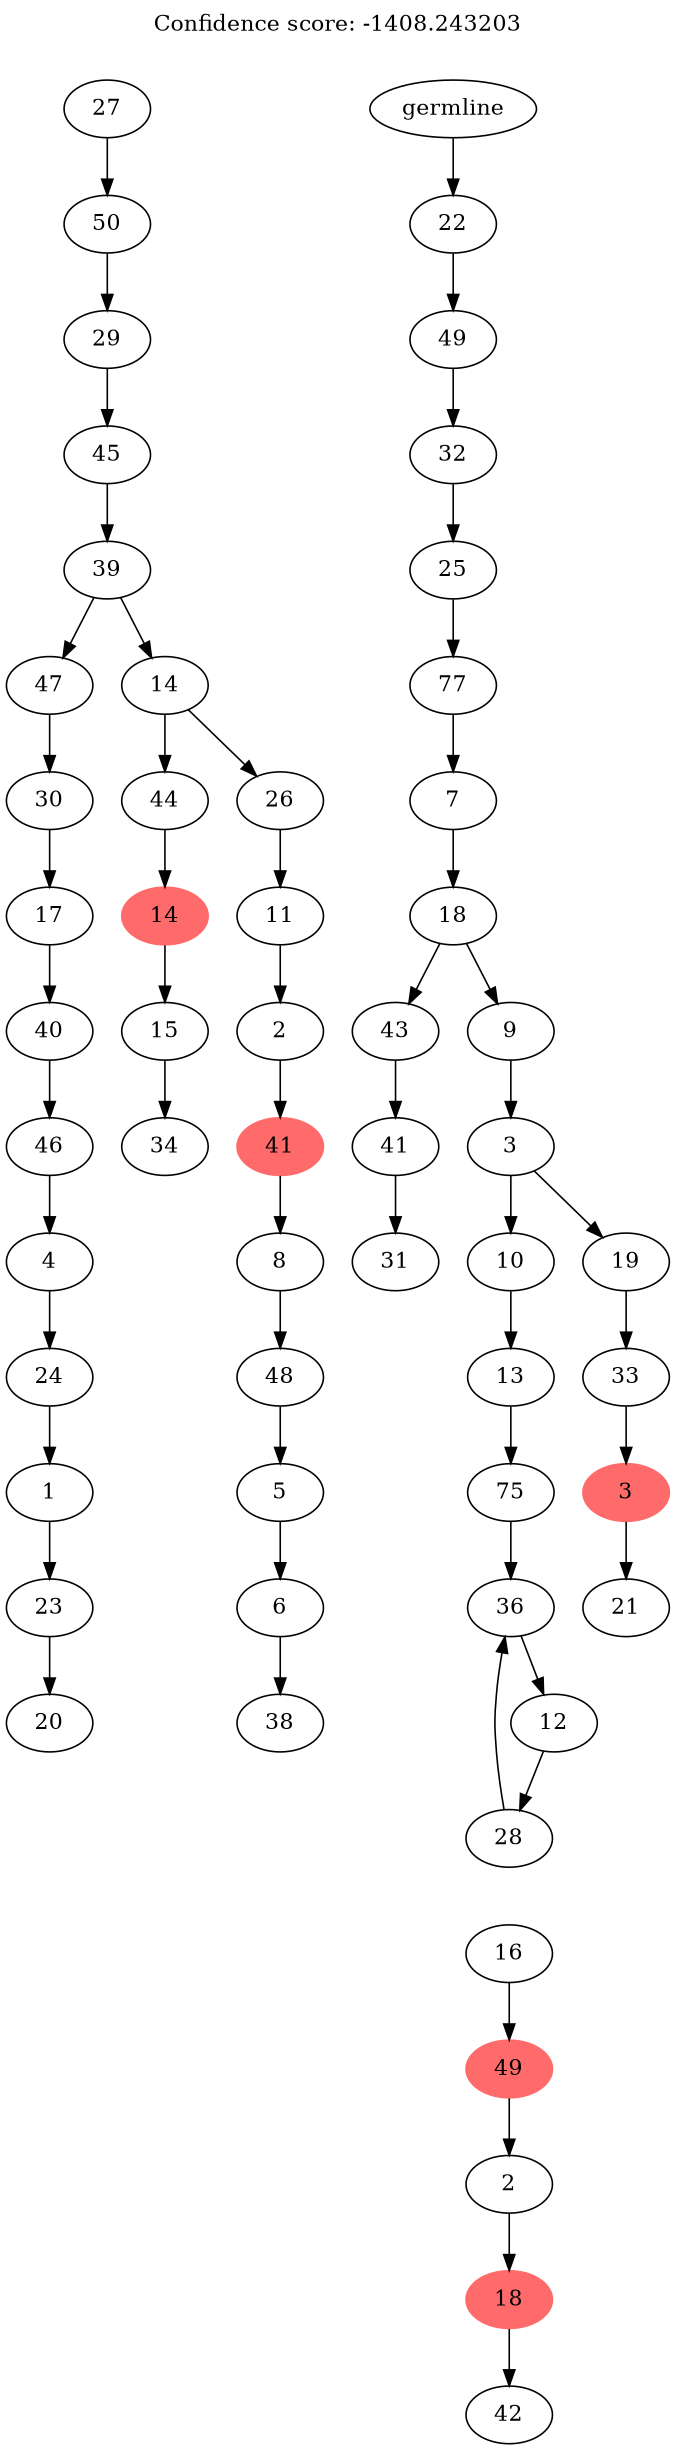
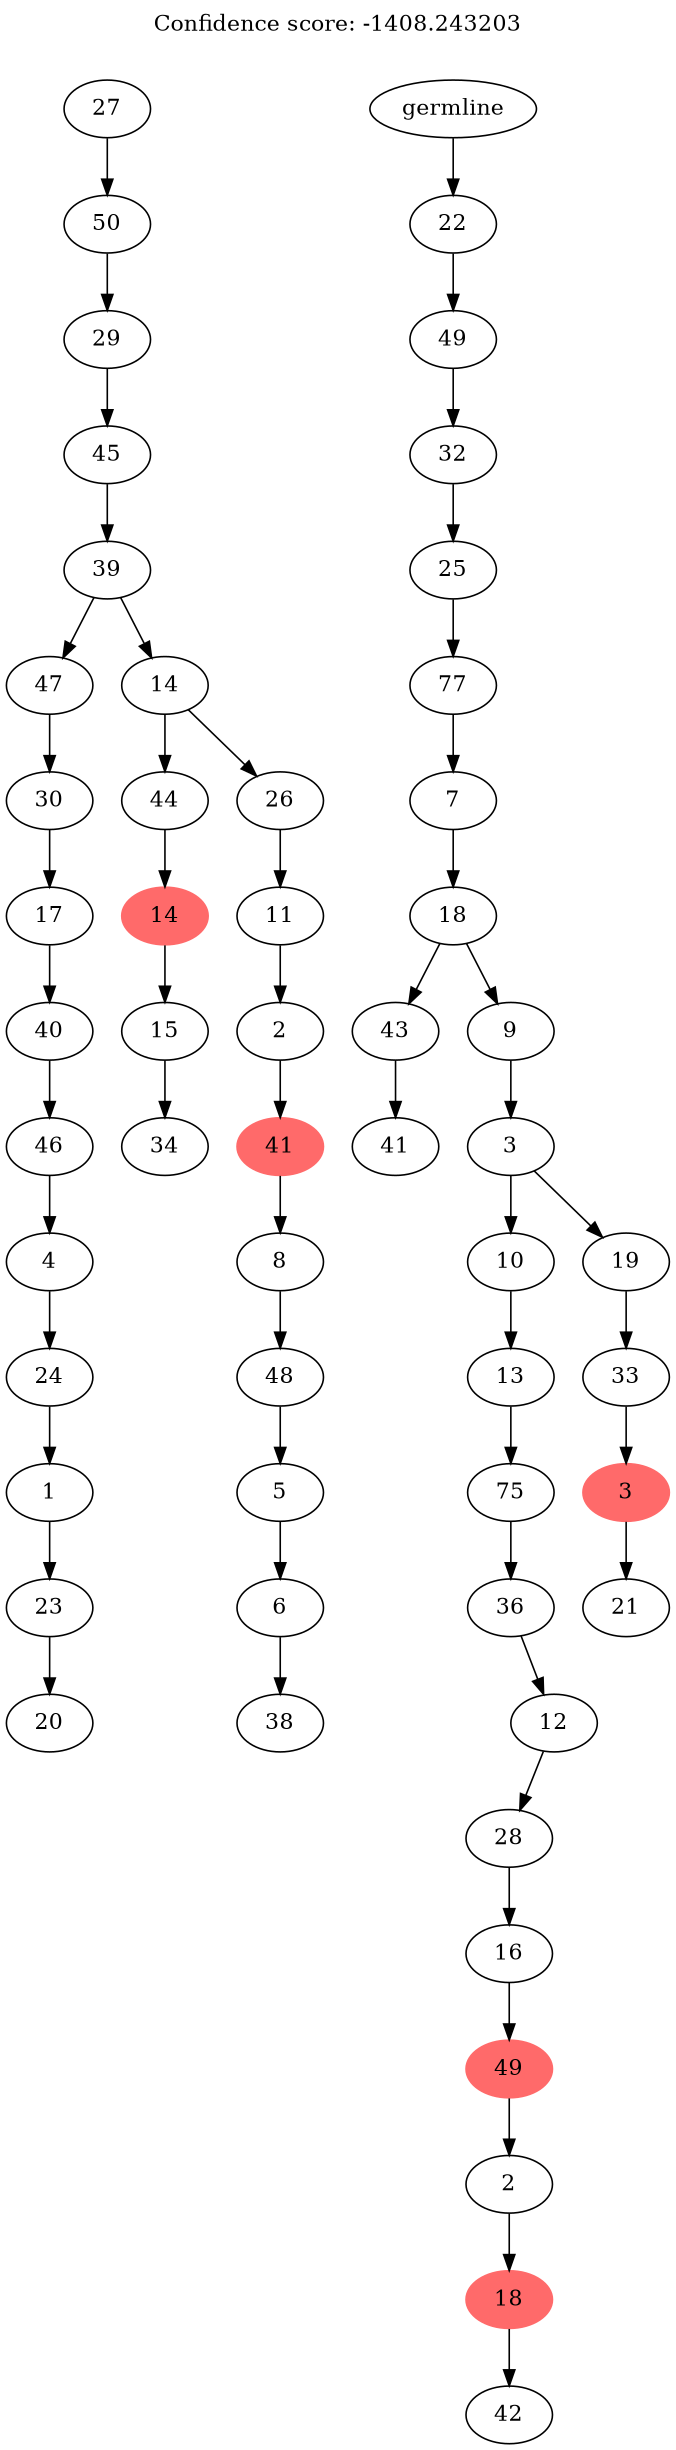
node "31": removed
edge "28" -> "36": now "28" -> "16"
